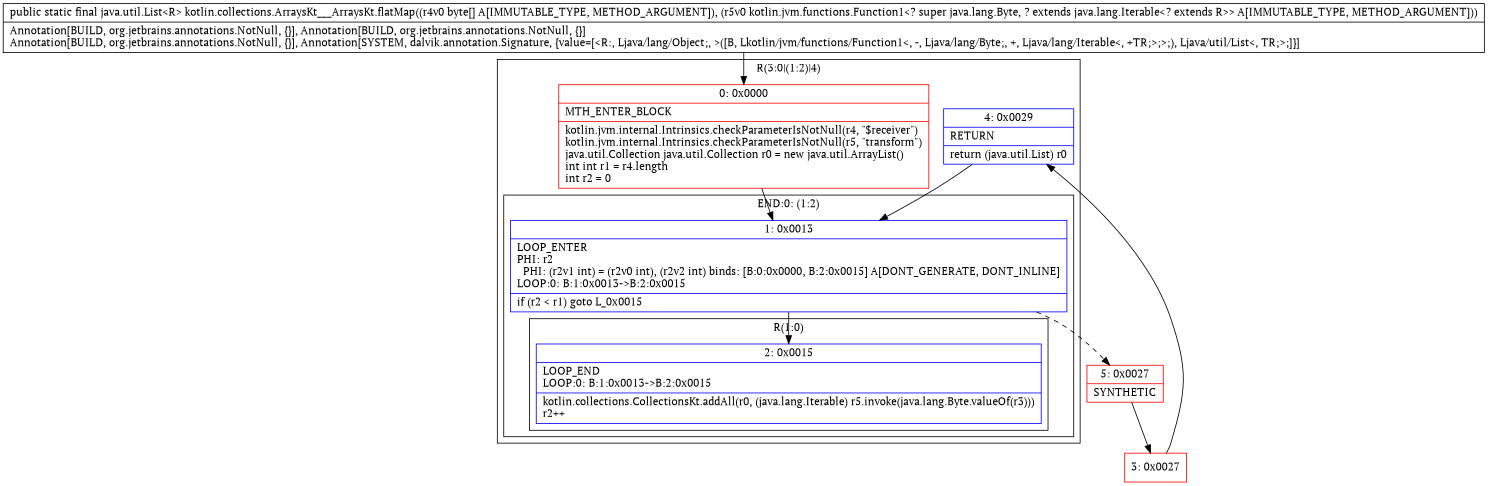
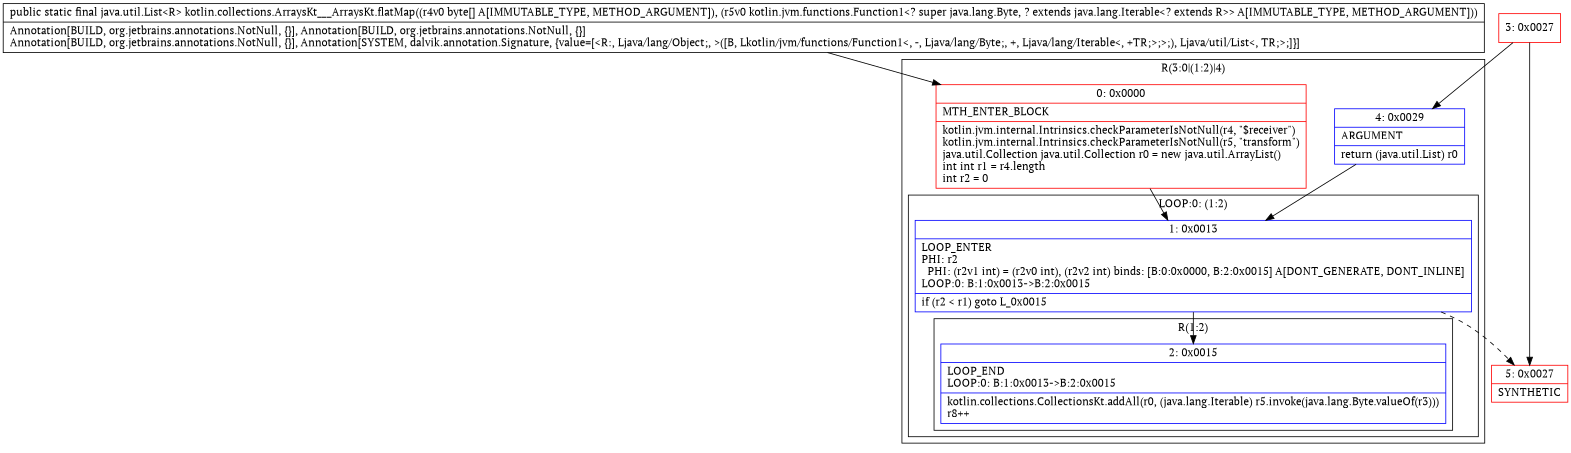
node "4: 0x0029": text "RETURN" -> "ARGUMENT"
cluster "END:0: (1:2)": label "END:0: (1:2)" -> "LOOP:0: (1:2)"
cluster "R(1:0)": label "R(1:0)" -> "R(1:2)"
node "2: 0x0015": text "r2++" -> "r8++"
edge "5: 0x0027" -> "3: 0x0027": reversed
